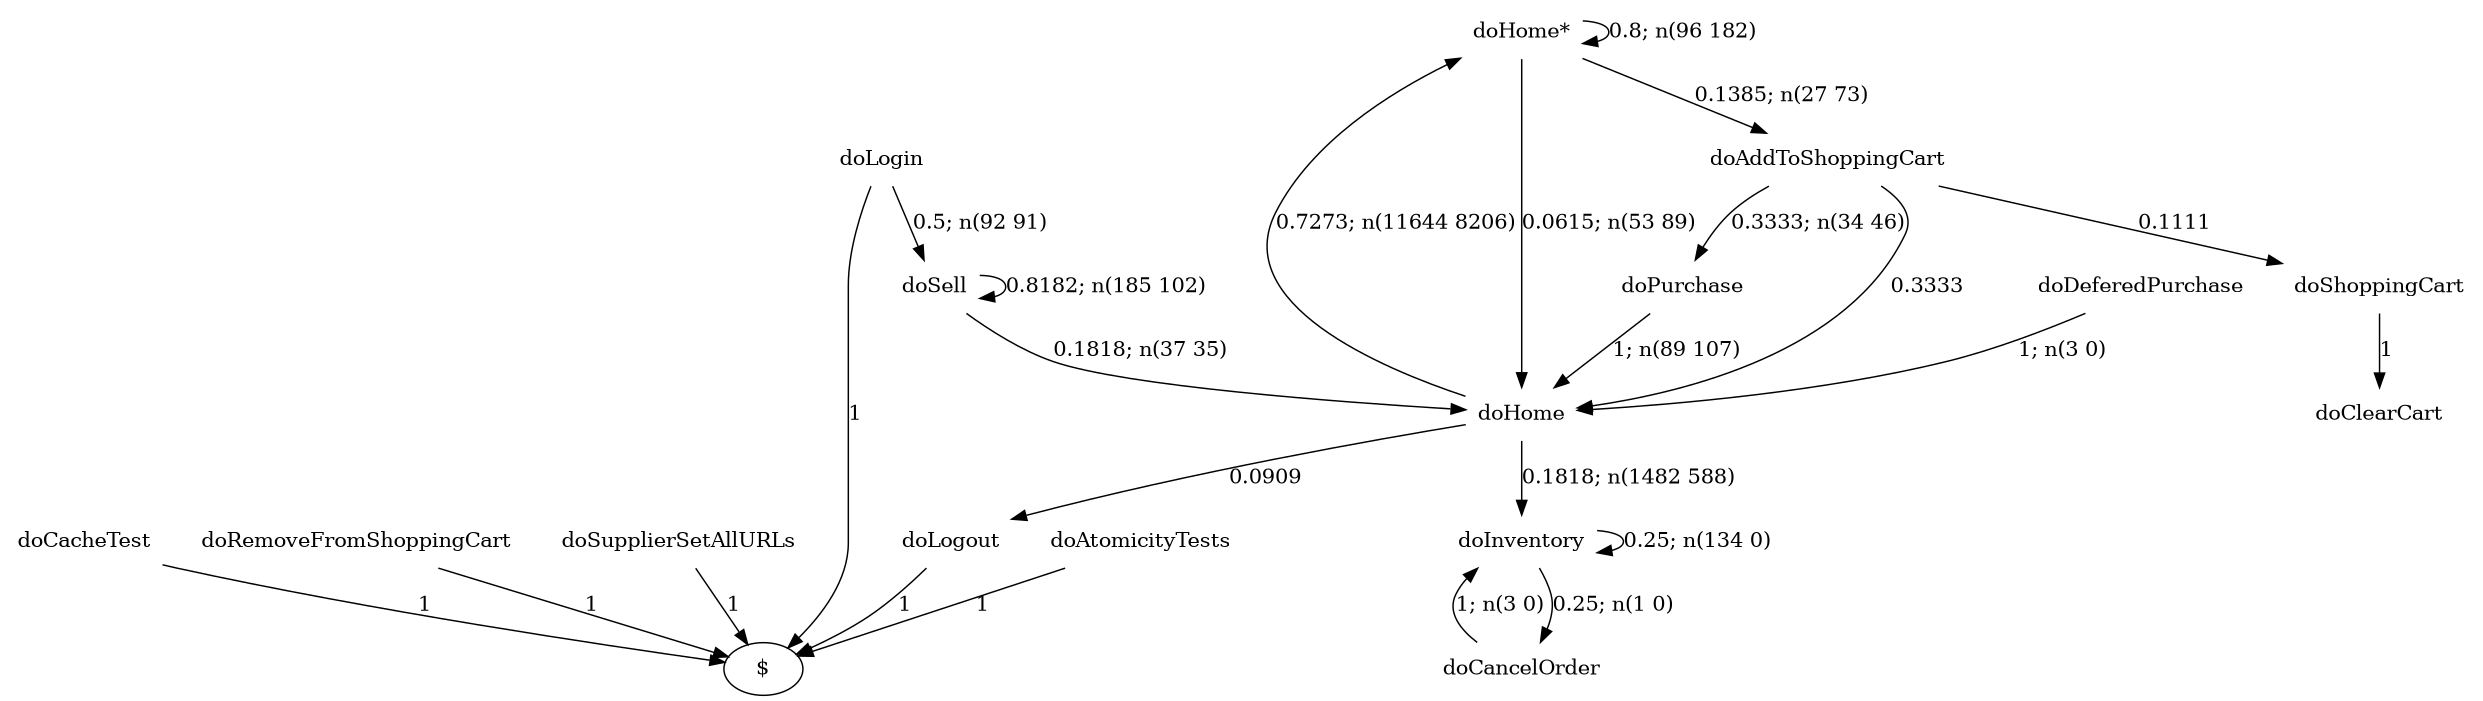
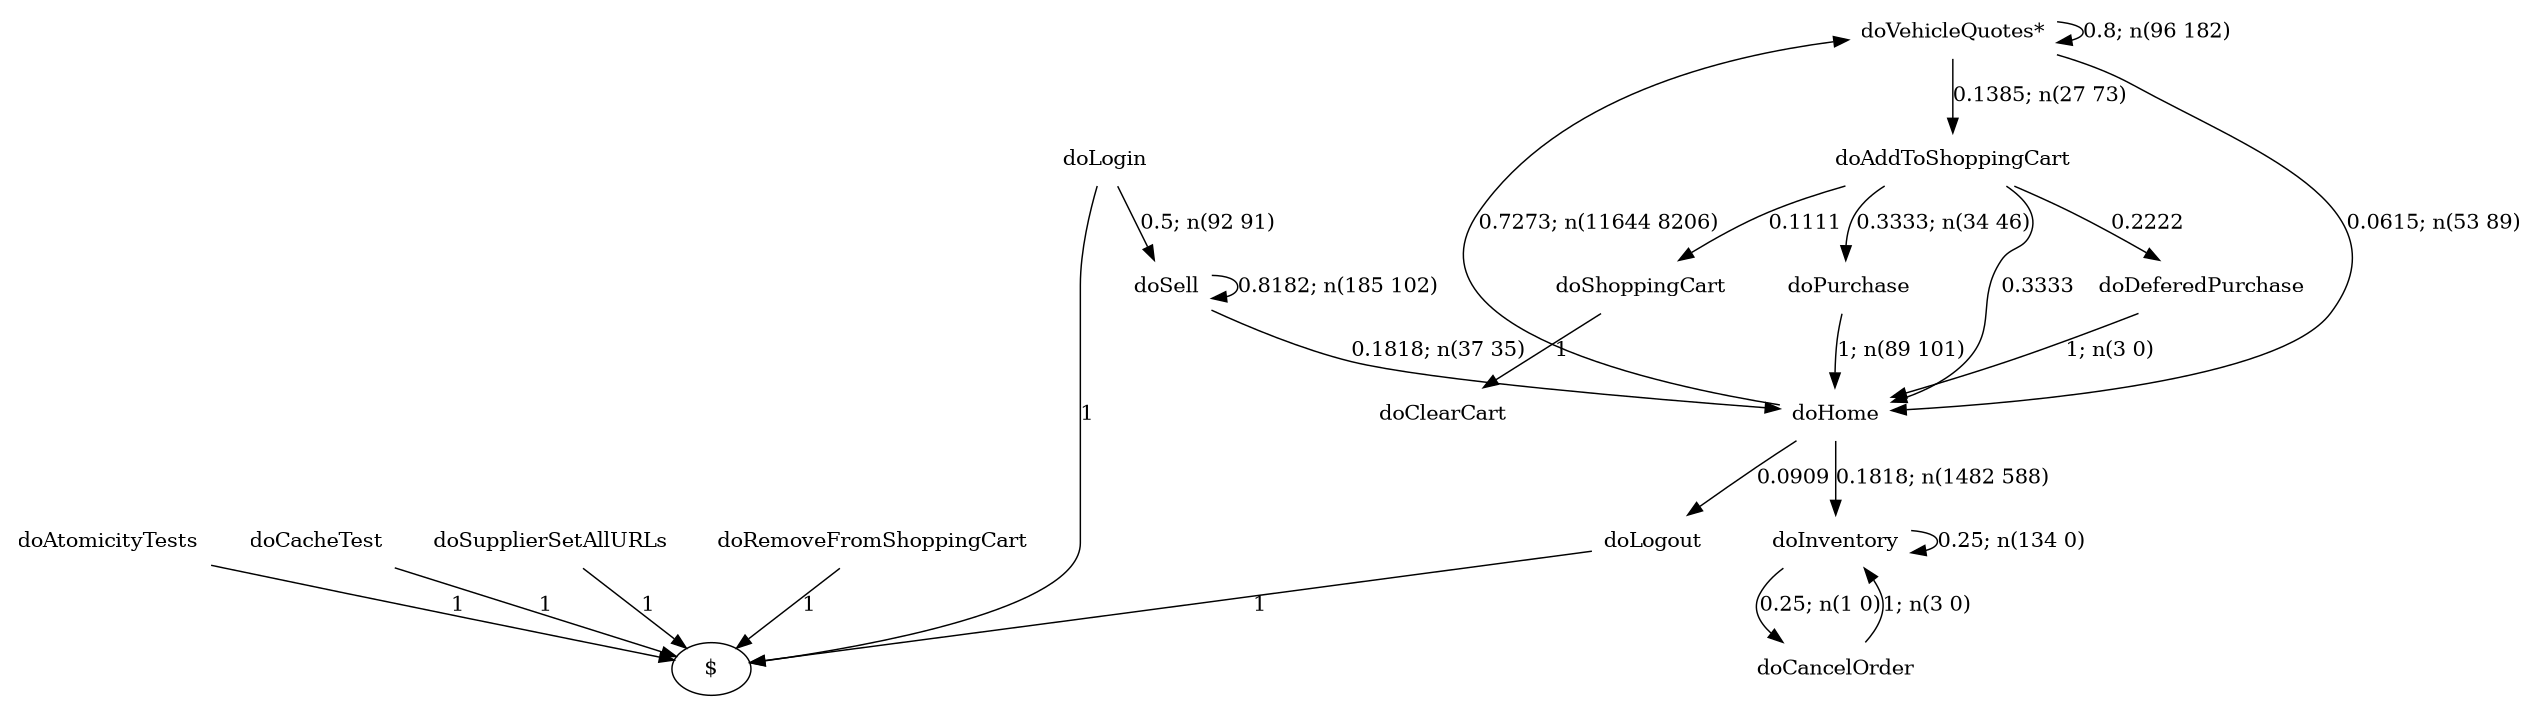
node "doHome*": label "doHome*" -> "doVehicleQuotes*"
edge "doAddToShoppingCart" -> "doDeferedPurchase": added, label "0.2222"
edge "doPurchase" -> "doHome": label "1; n(89 107)" -> "1; n(89 101)"
